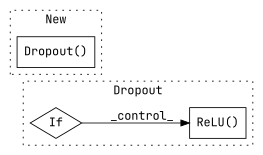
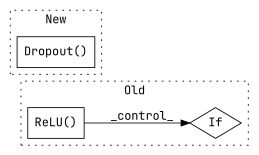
cluster "Dropout": label "Dropout" -> "Old"
edge "If" -> "ReLU()": reversed
